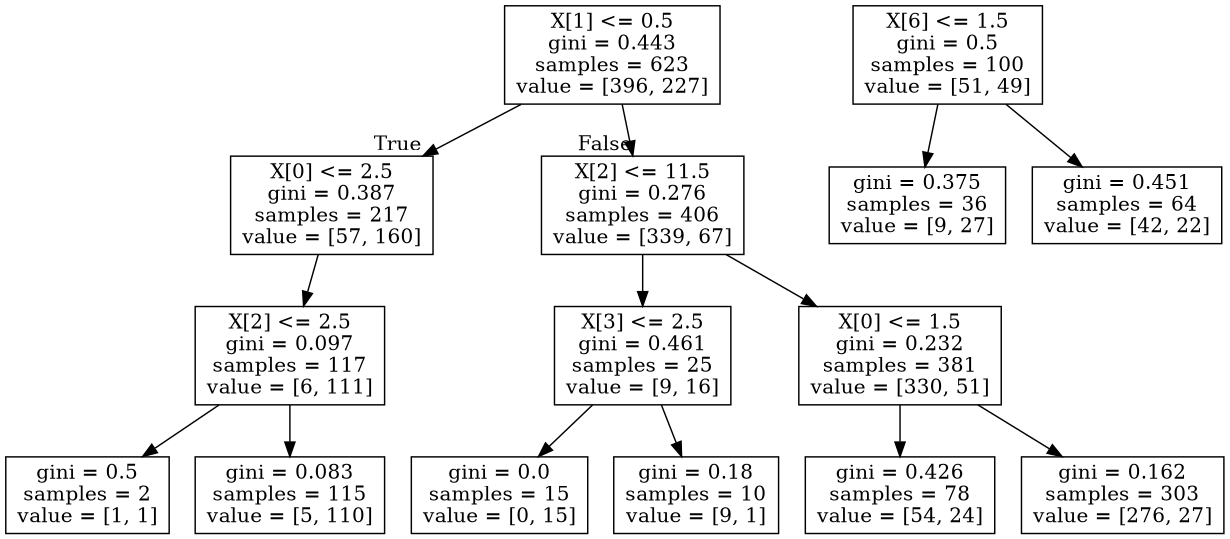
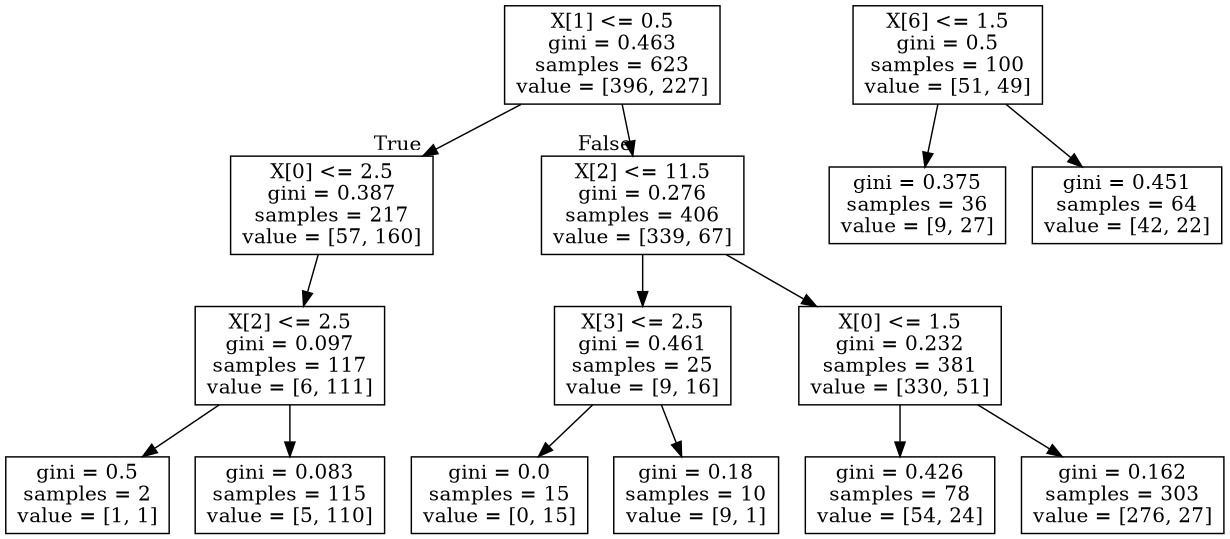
node "X[1] <= 0.5 gini = 0.443 samples = 623 value = [396, 227]": label "X[1] <= 0.5 gini = 0.443 samples = 623 value = [396, 227]" -> "X[1] <= 0.5 gini = 0.463 samples = 623 value = [396, 227]"
